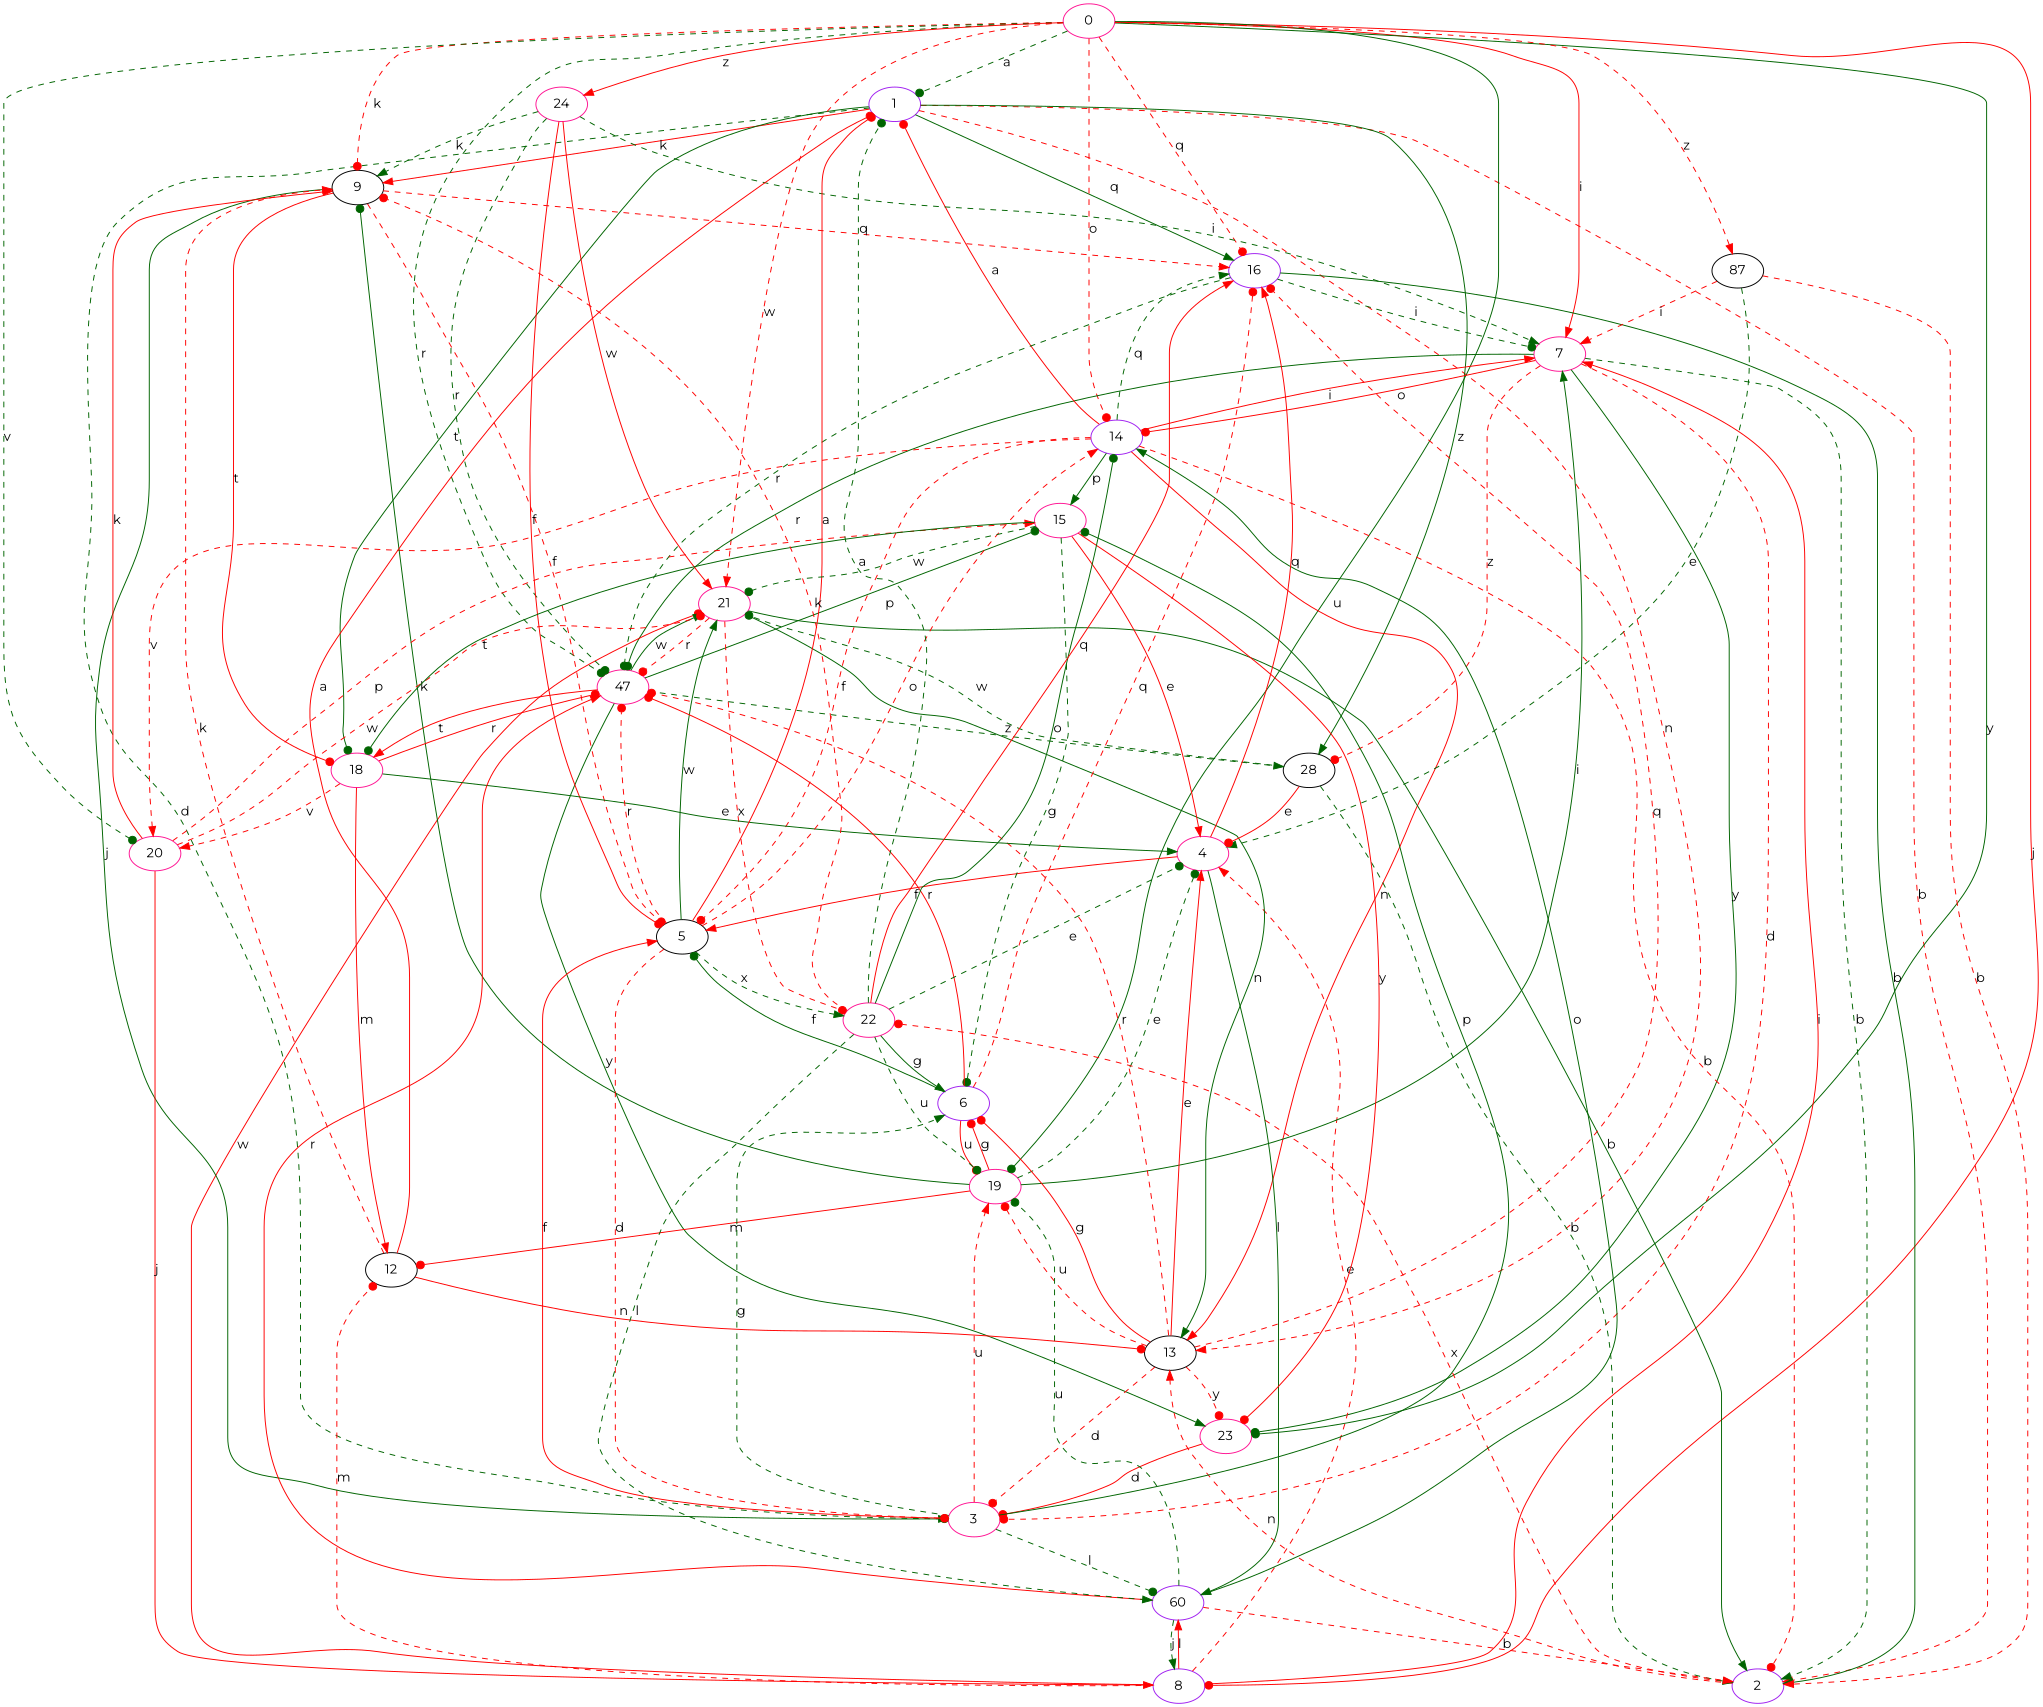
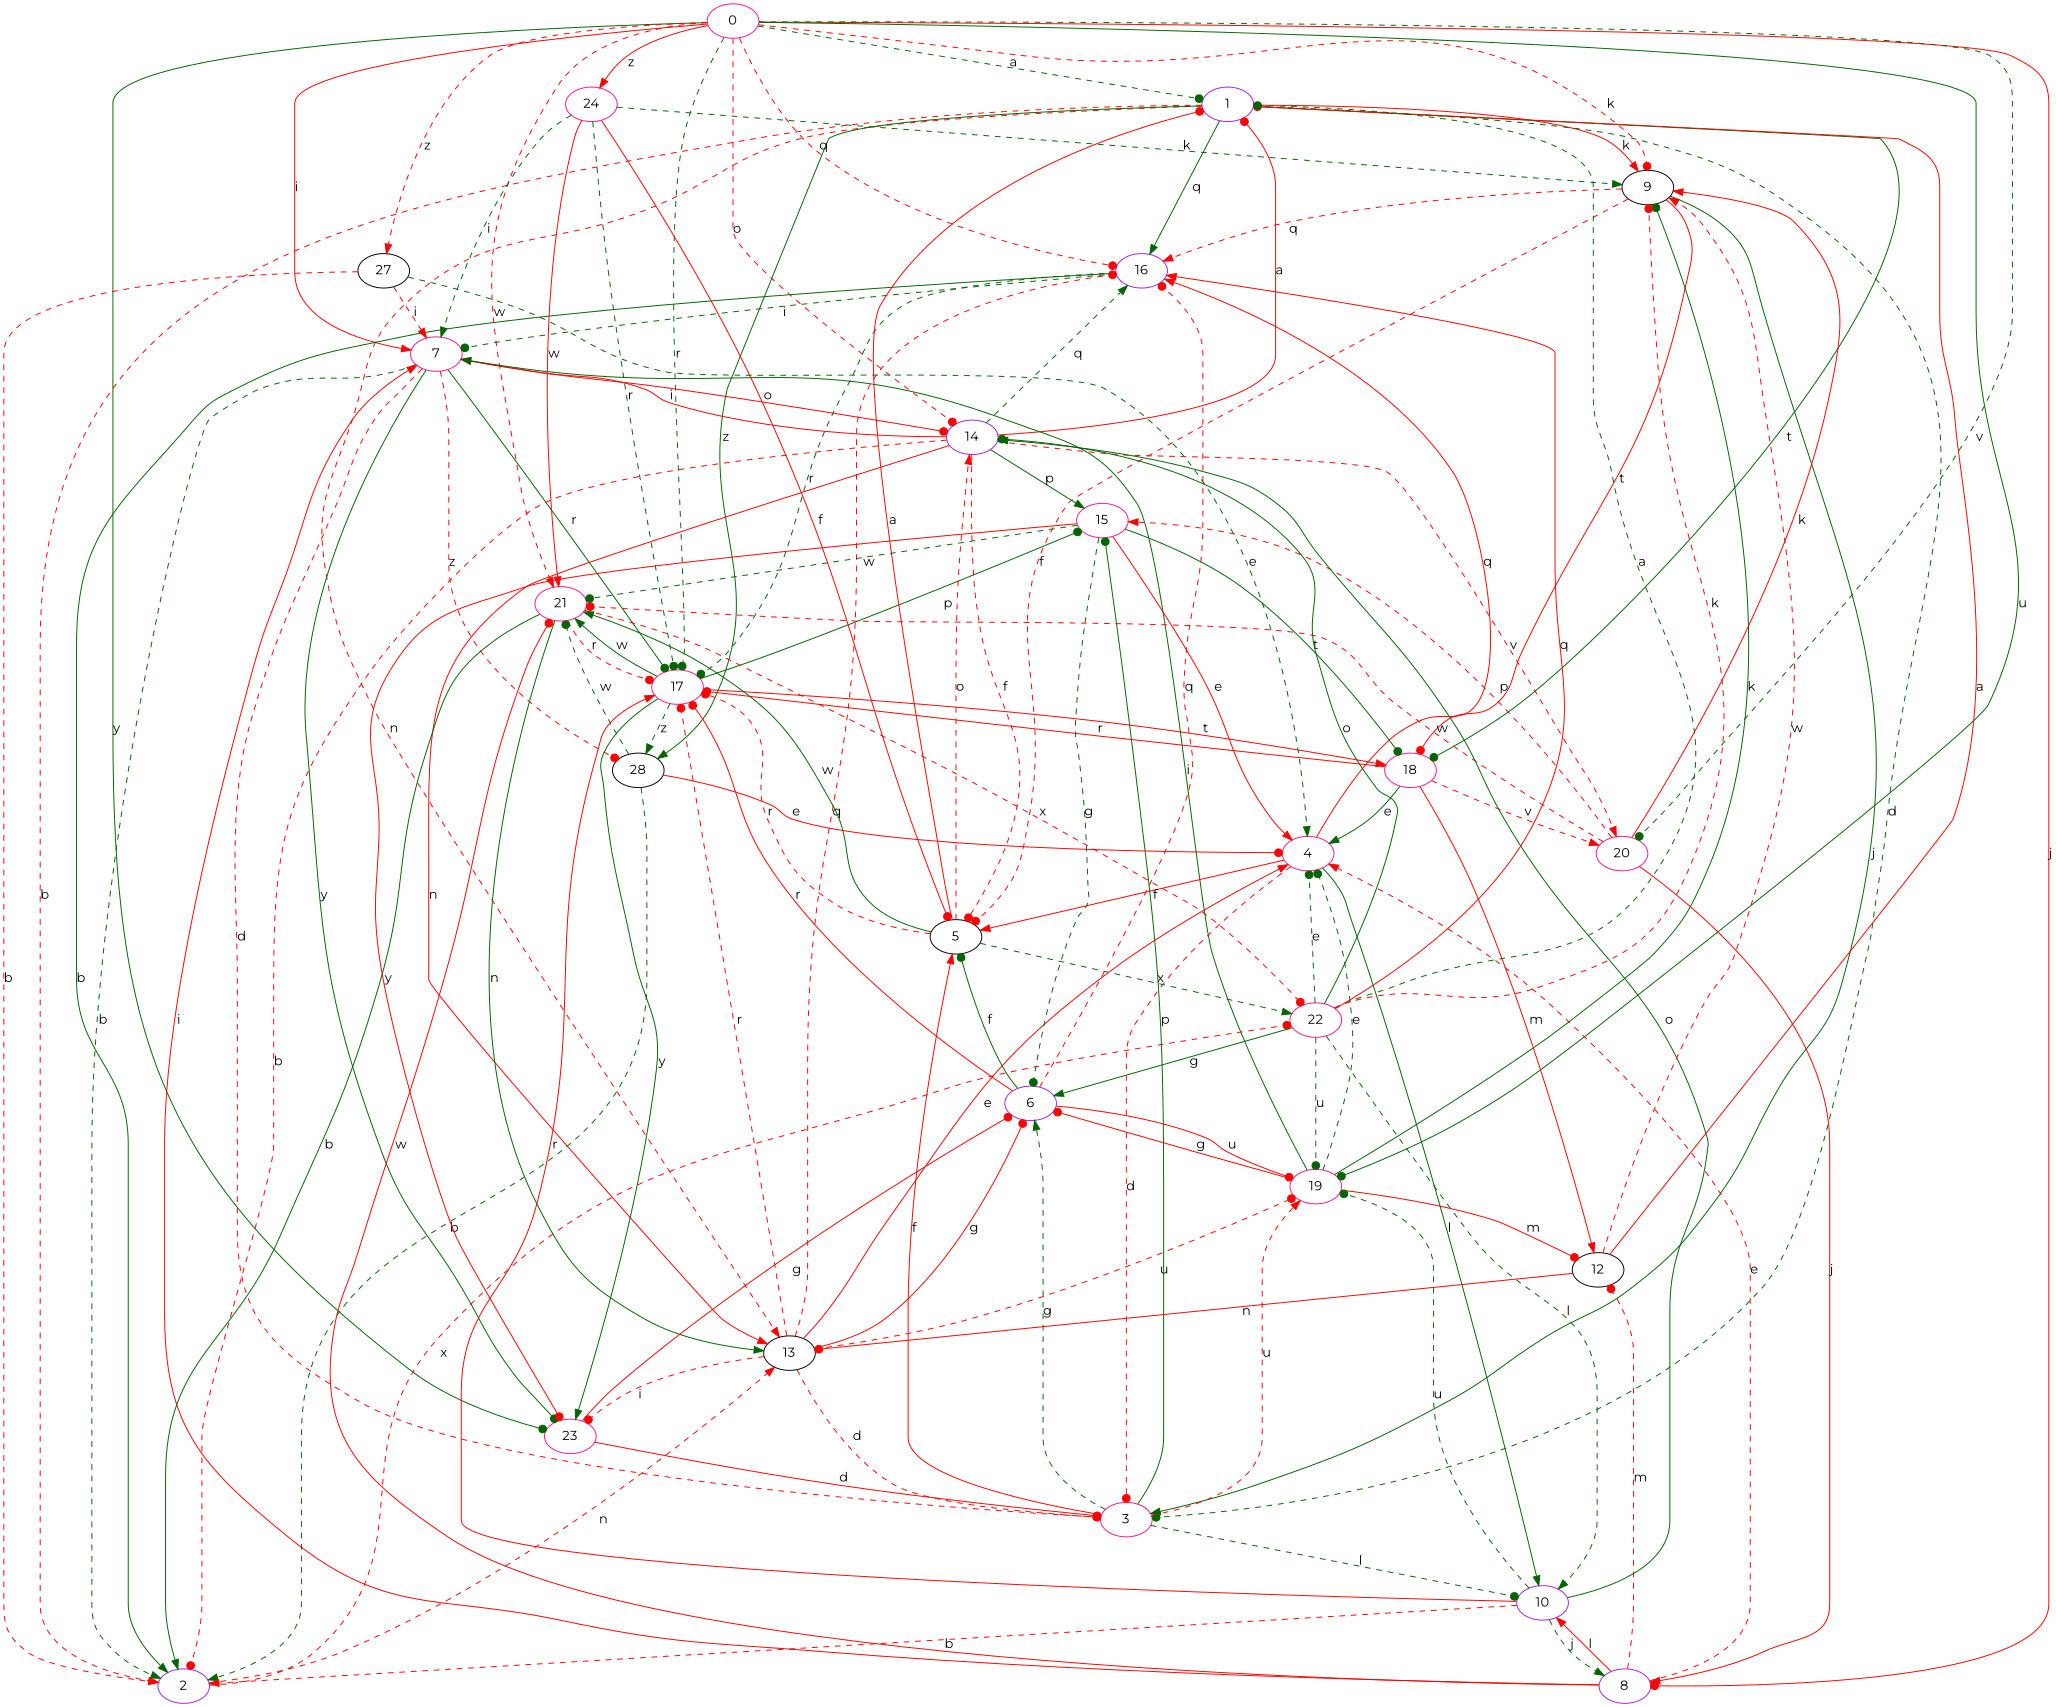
node "87": label "87" -> "27"
node "47": label "47" -> "17"
edge "12" -> "9": label "k" -> "w"
edge "23" -> "6": added, label "g"
edge "5" -> "3": now "4" -> "3"
edge "13" -> "23": label "y" -> "i"
node "60": label "60" -> "10"
